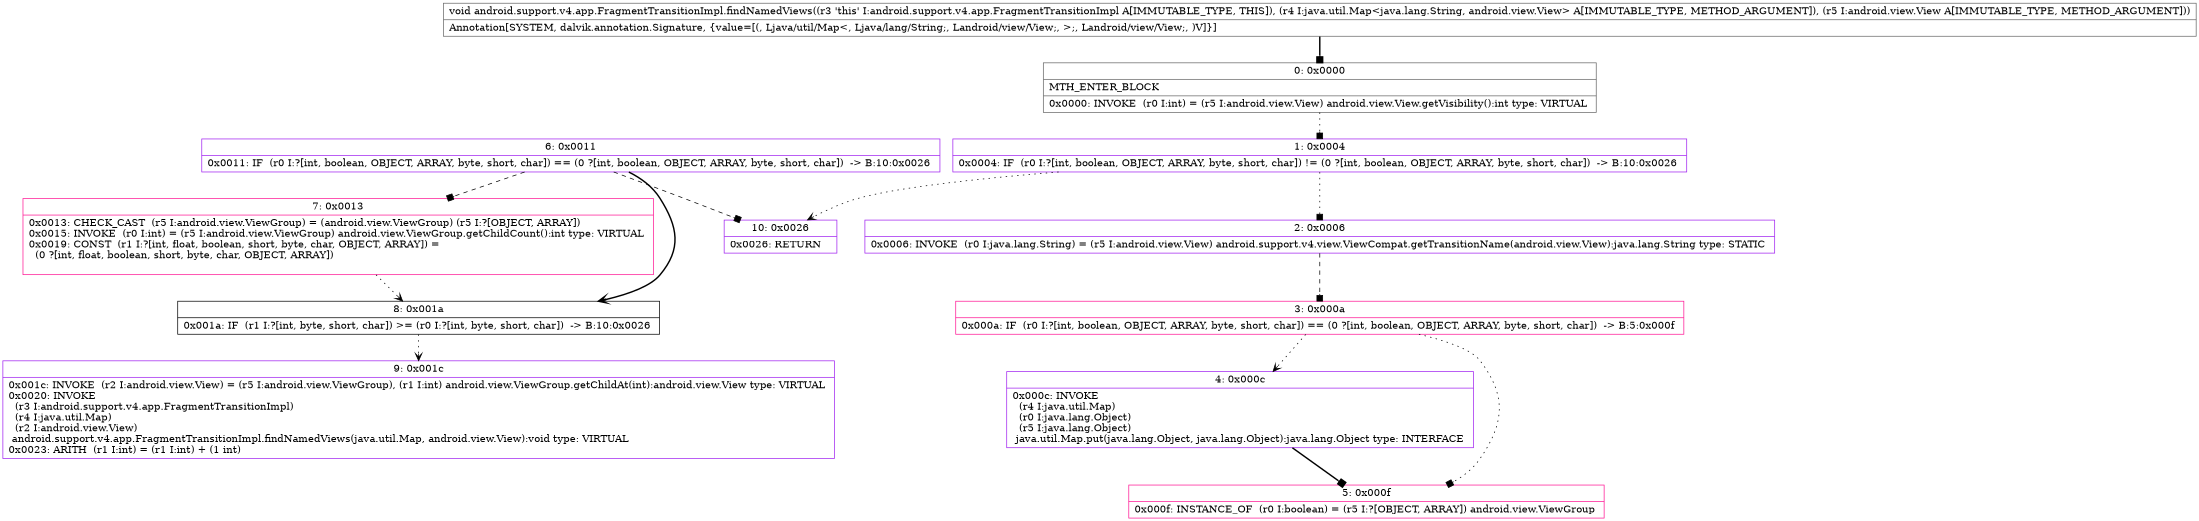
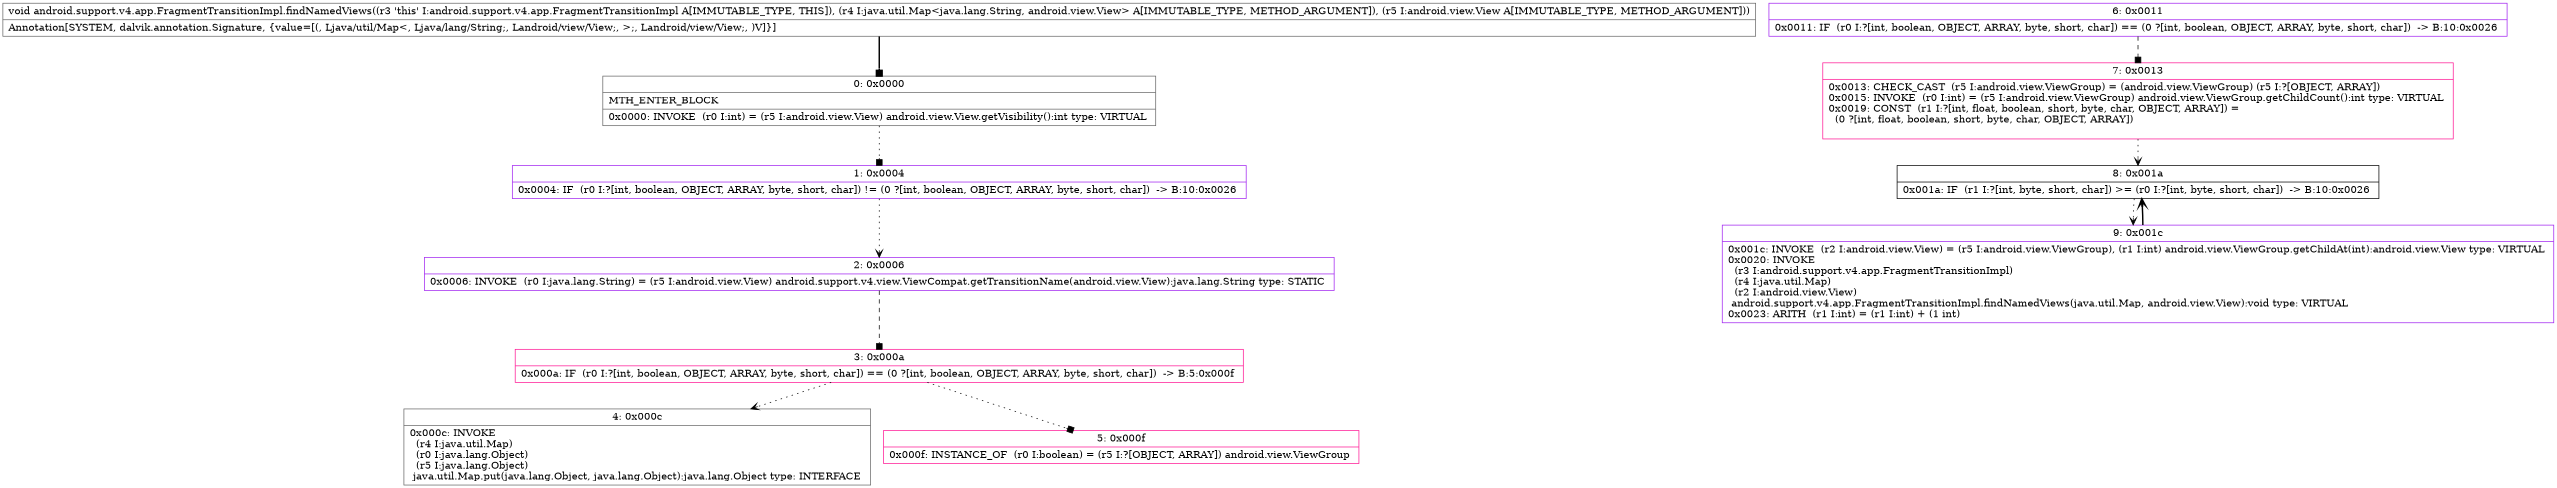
edge "1: 0x0004" -> "2: 0x0006": arrowhead box -> vee
node "10: 0x0026": removed
edge "6: 0x0011" -> "8: 0x001a": now "9: 0x001c" -> "8: 0x001a"
node "4: 0x000c": color purple -> gray40
edge "4: 0x000c" -> "5: 0x000f": removed
